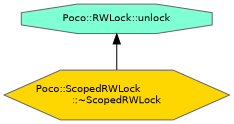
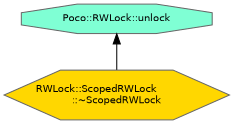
node "Poco::ScopedRWLock ::~ScopedRWLock": label "Poco::ScopedRWLock ::~ScopedRWLock" -> "RWLock::ScopedRWLock ::~ScopedRWLock"
